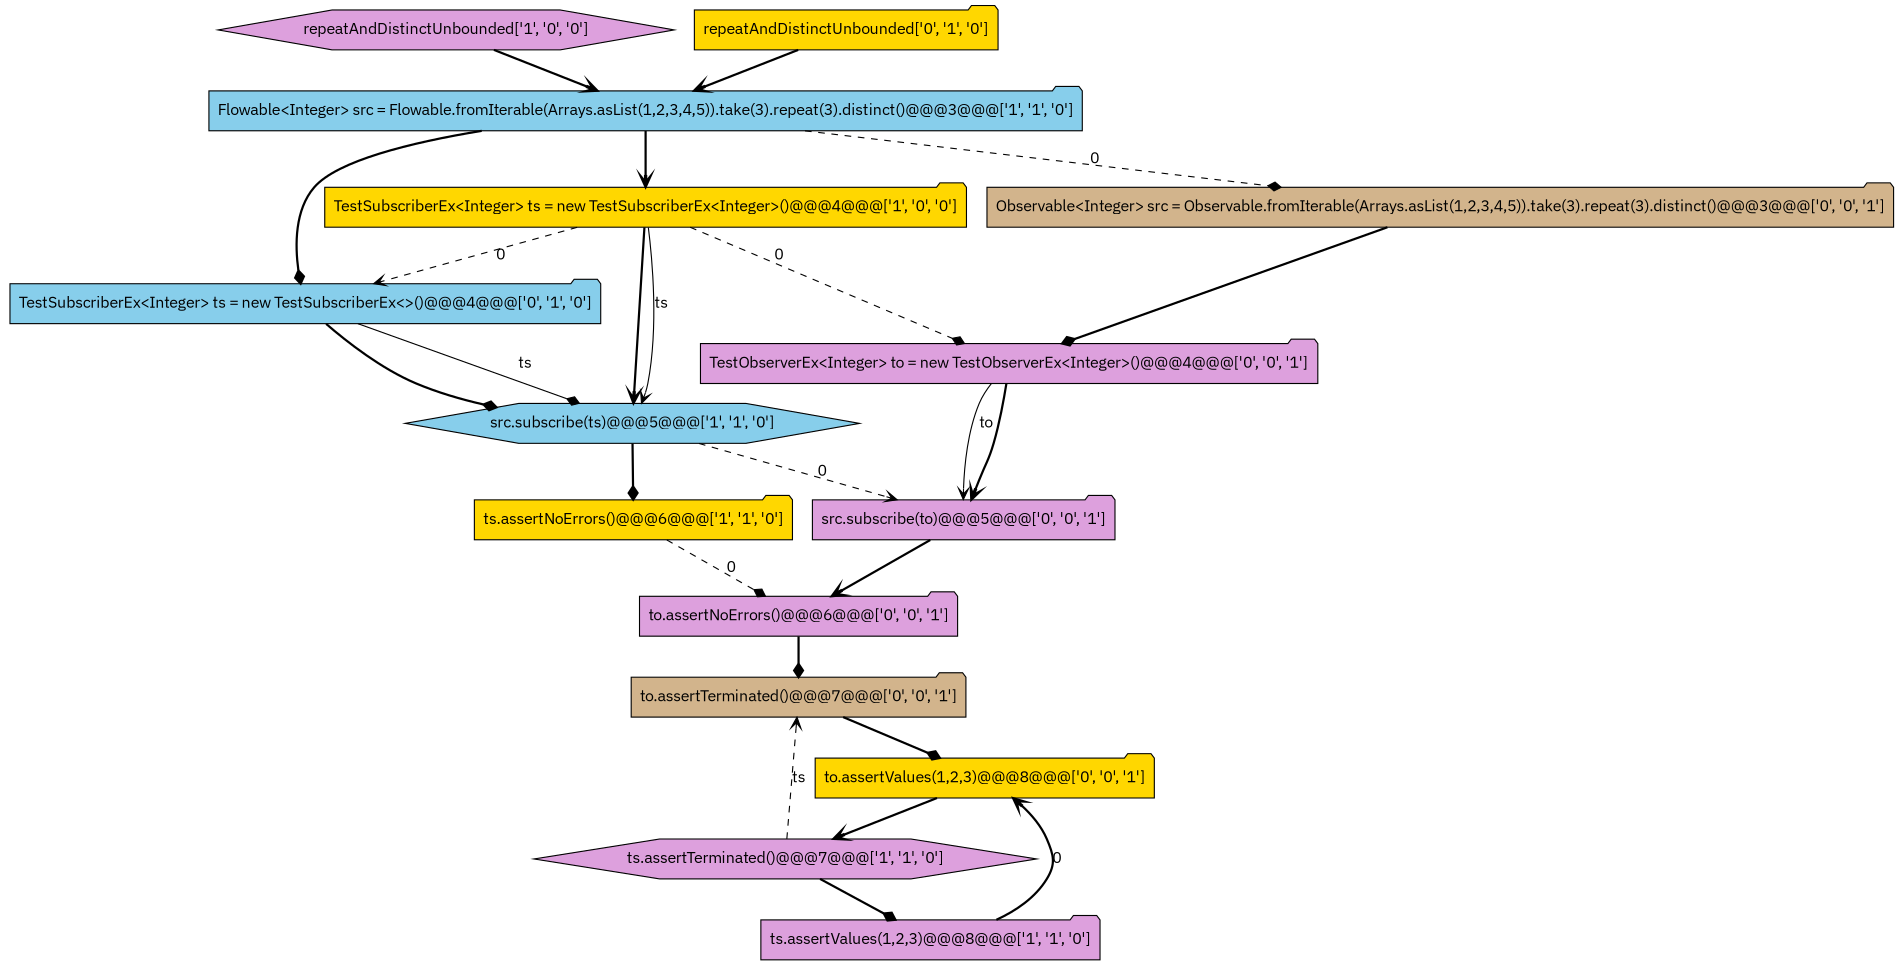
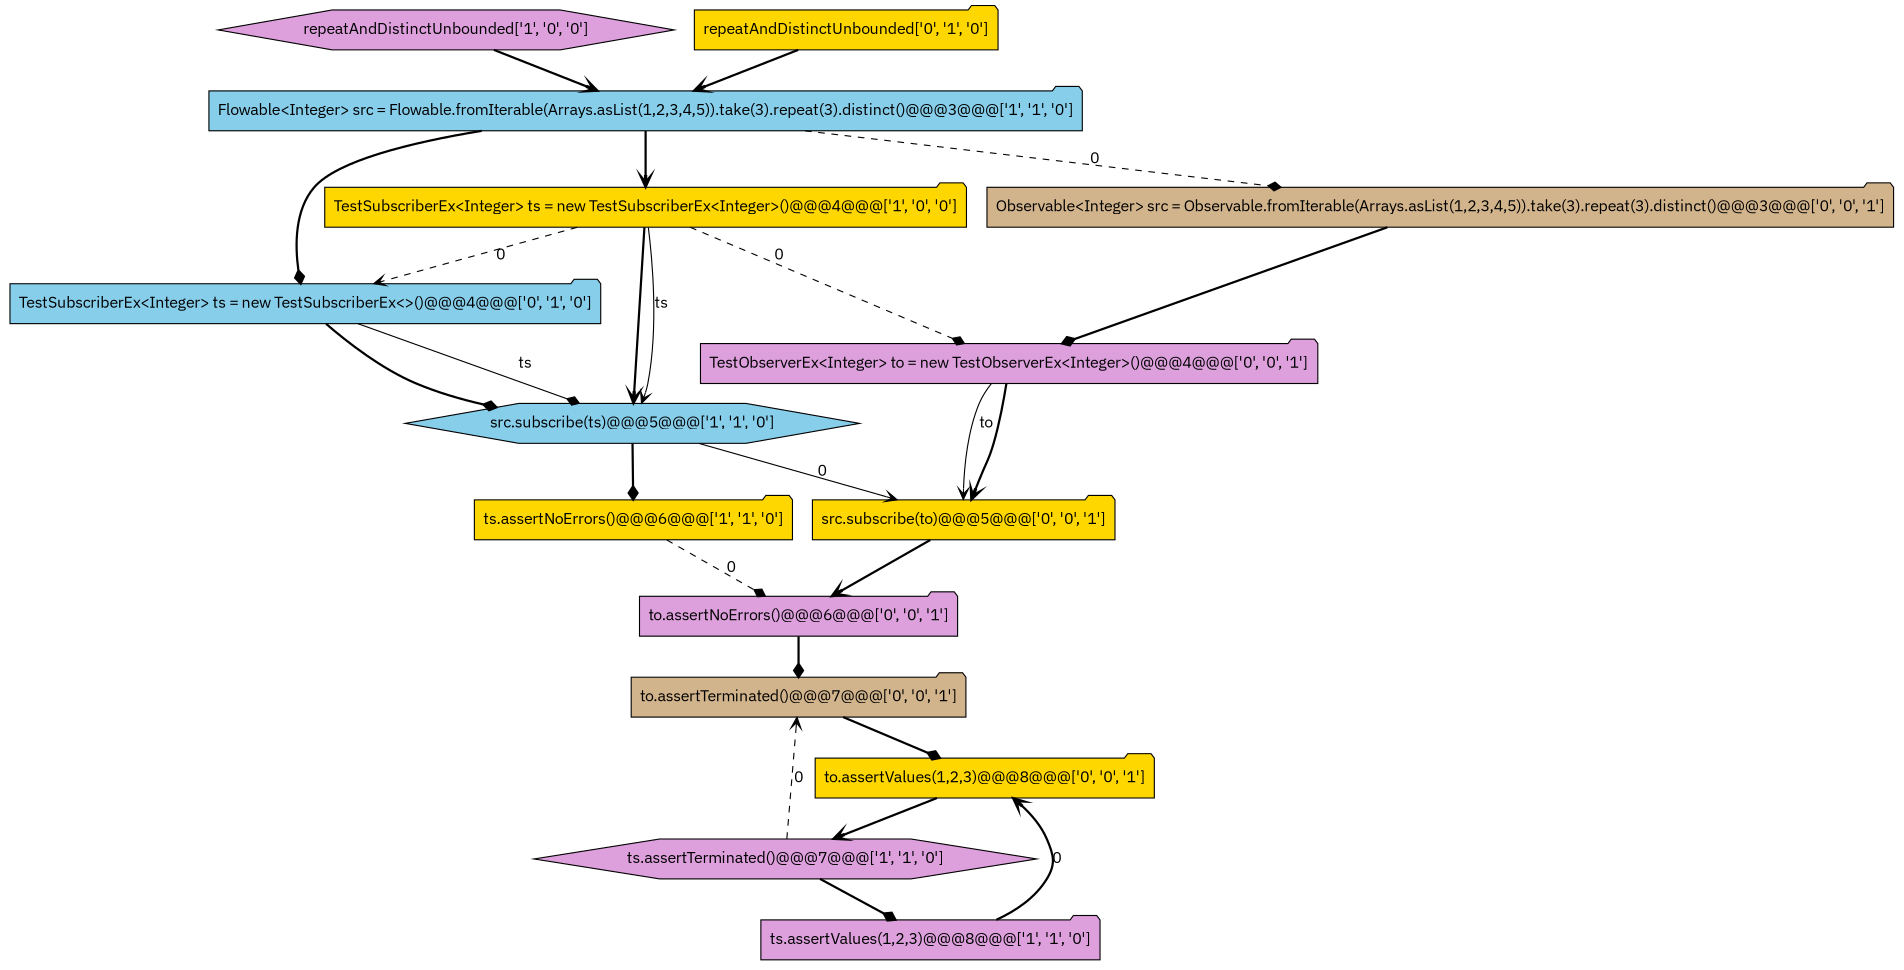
edge "src.subscribe(ts)@@@5@@@['1', '1', '0']" -> "src.subscribe(to)@@@5@@@['0', '0', '1']": style dashed -> solid
node "src.subscribe(to)@@@5@@@['0', '0', '1']": fillcolor plum -> gold
edge "ts.assertTerminated()@@@7@@@['1', '1', '0']" -> "to.assertTerminated()@@@7@@@['0', '0', '1']": label "ts" -> "0"
